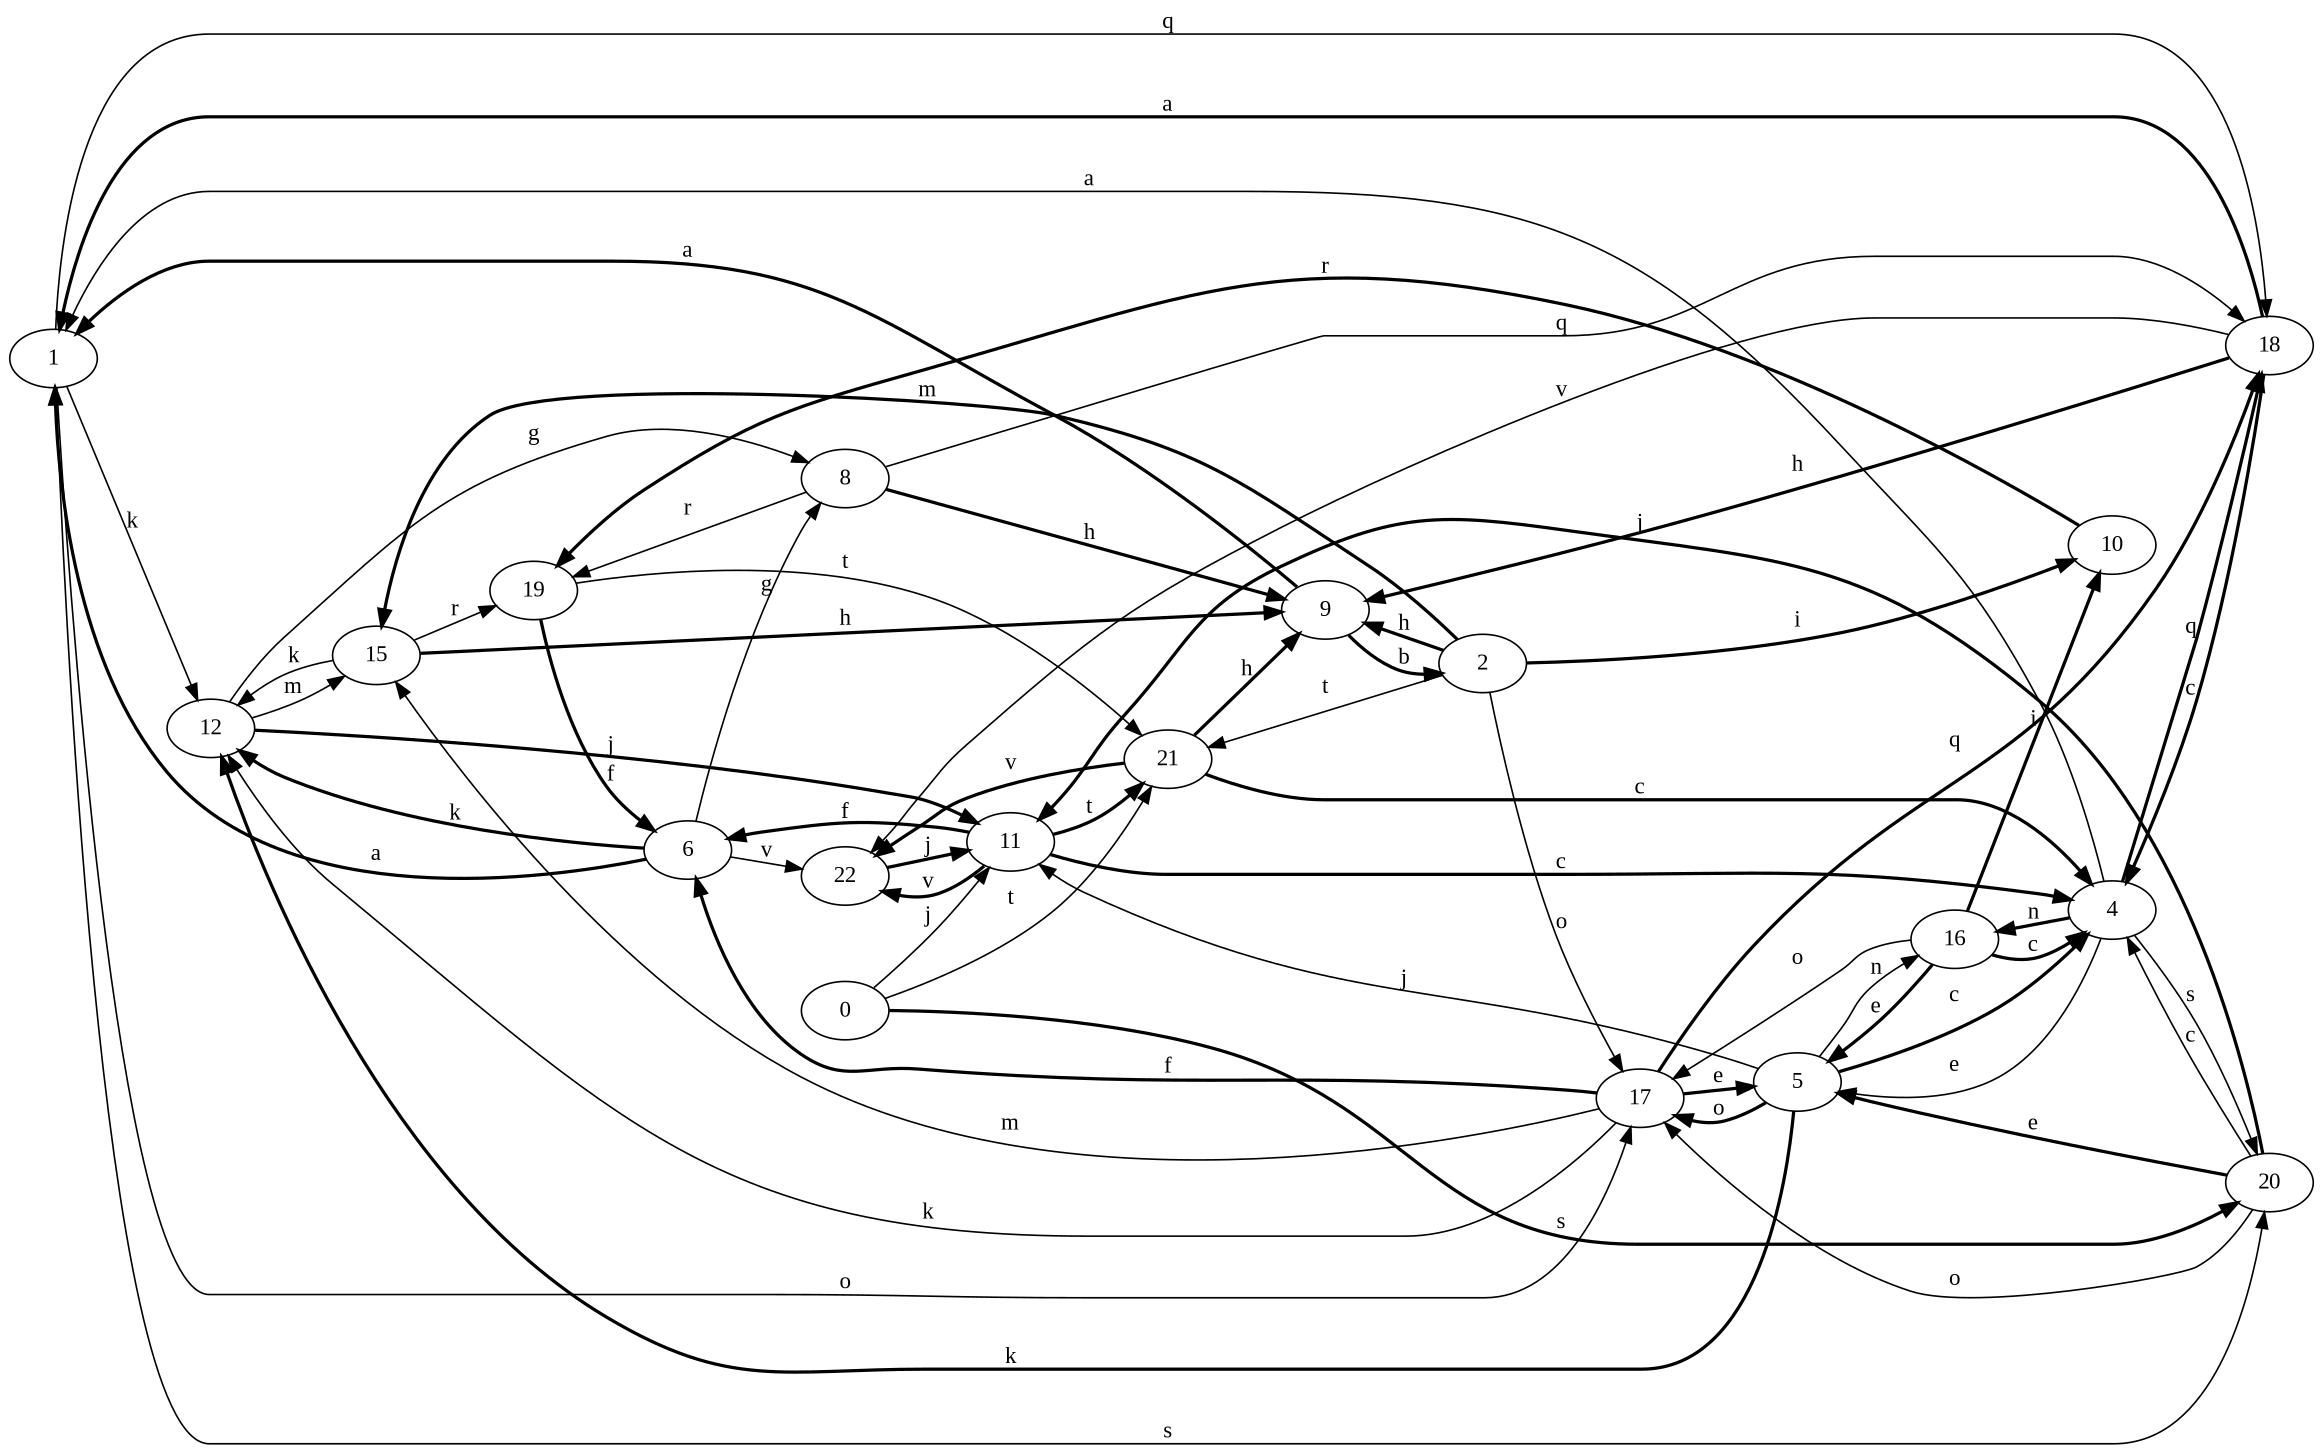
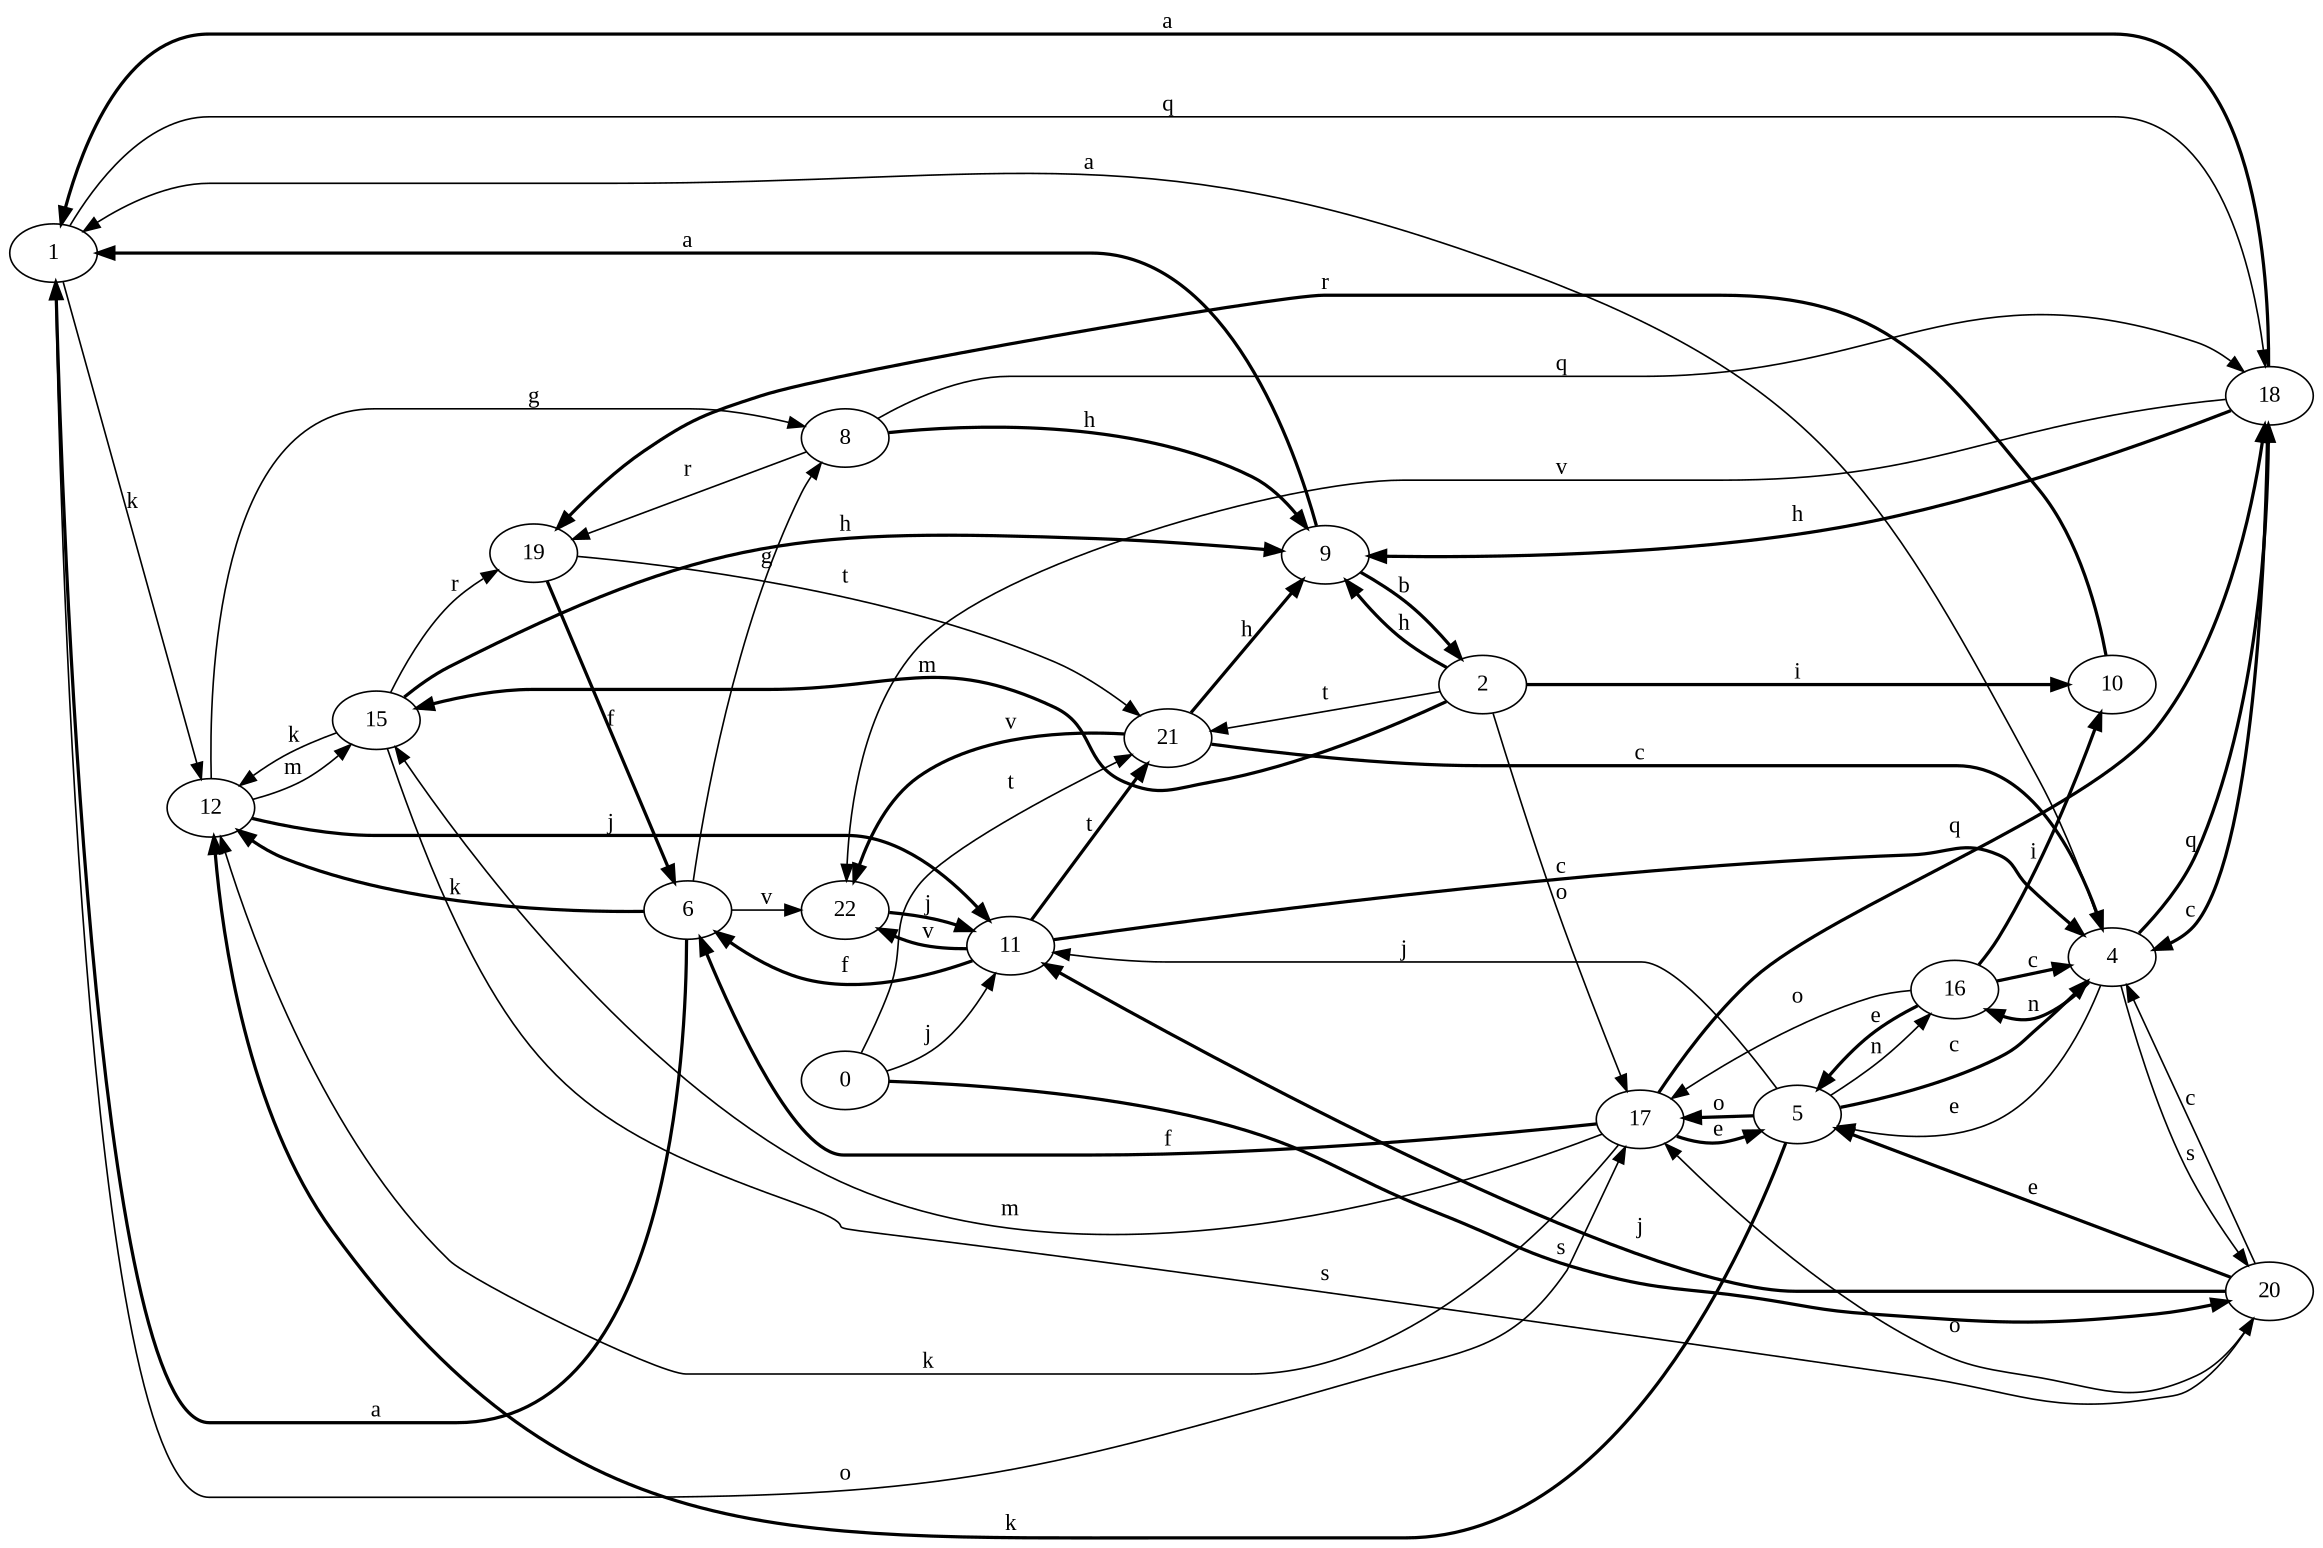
edge "1" -> "20": now "15" -> "20"
